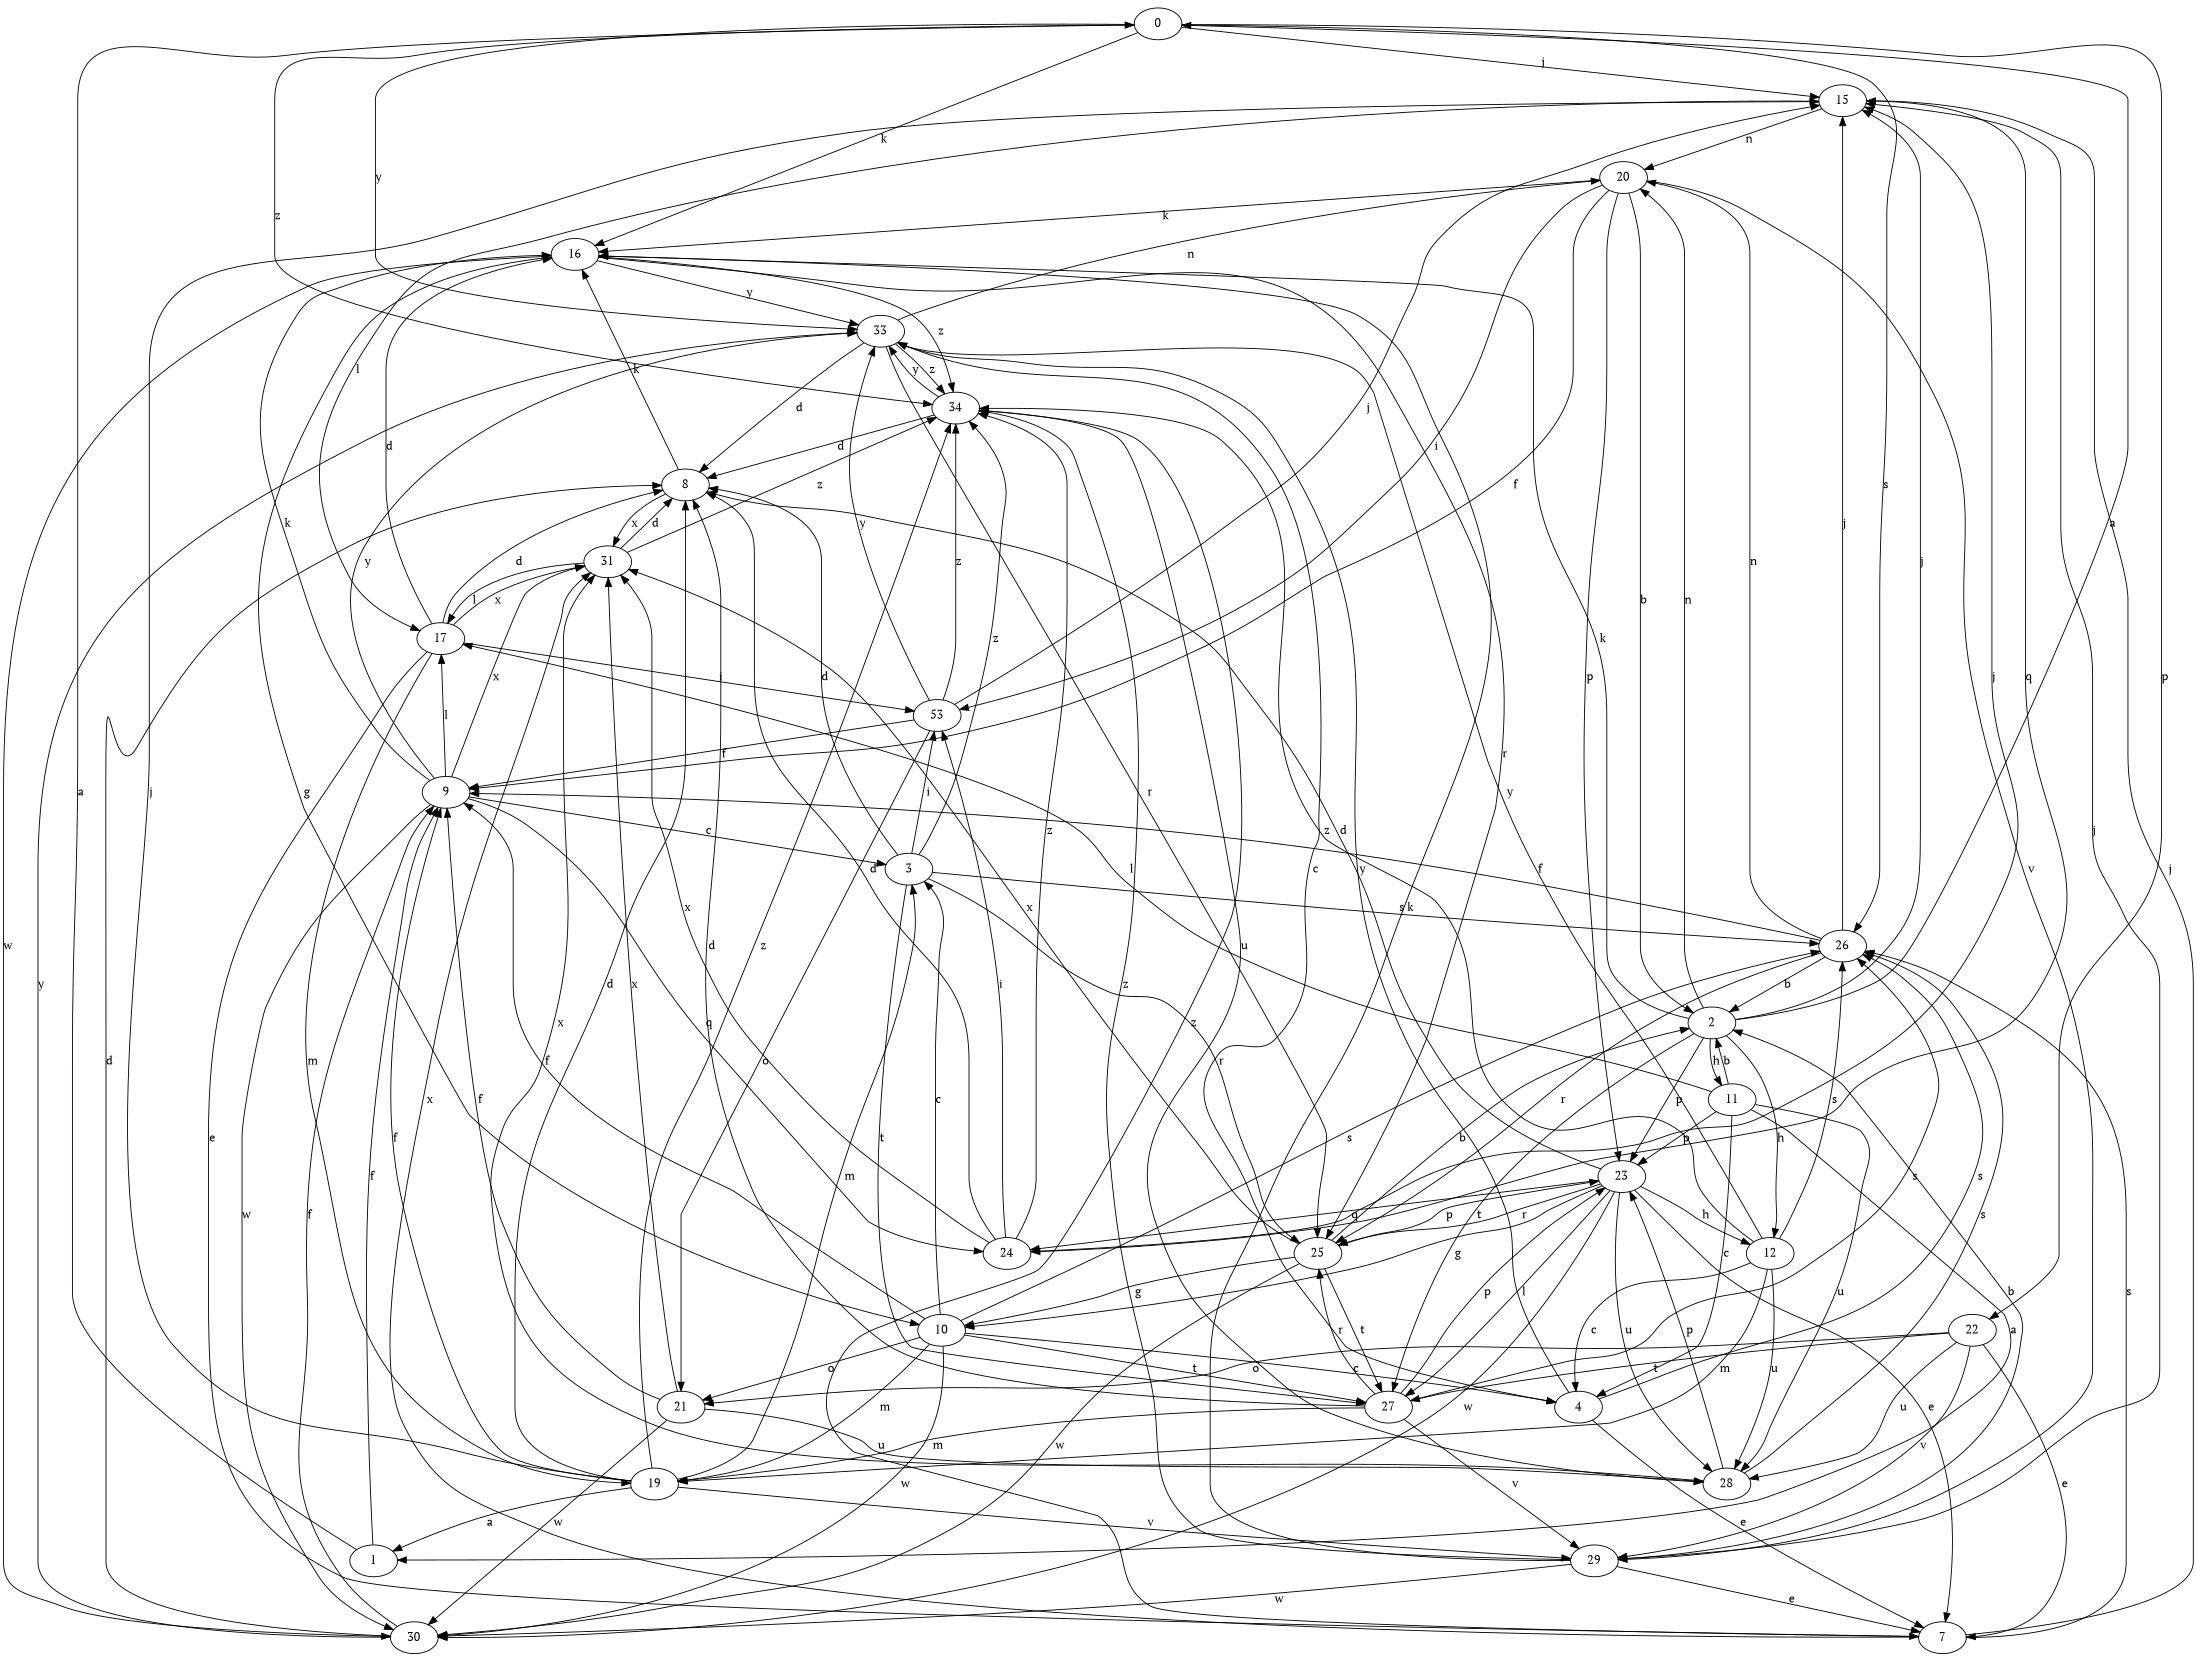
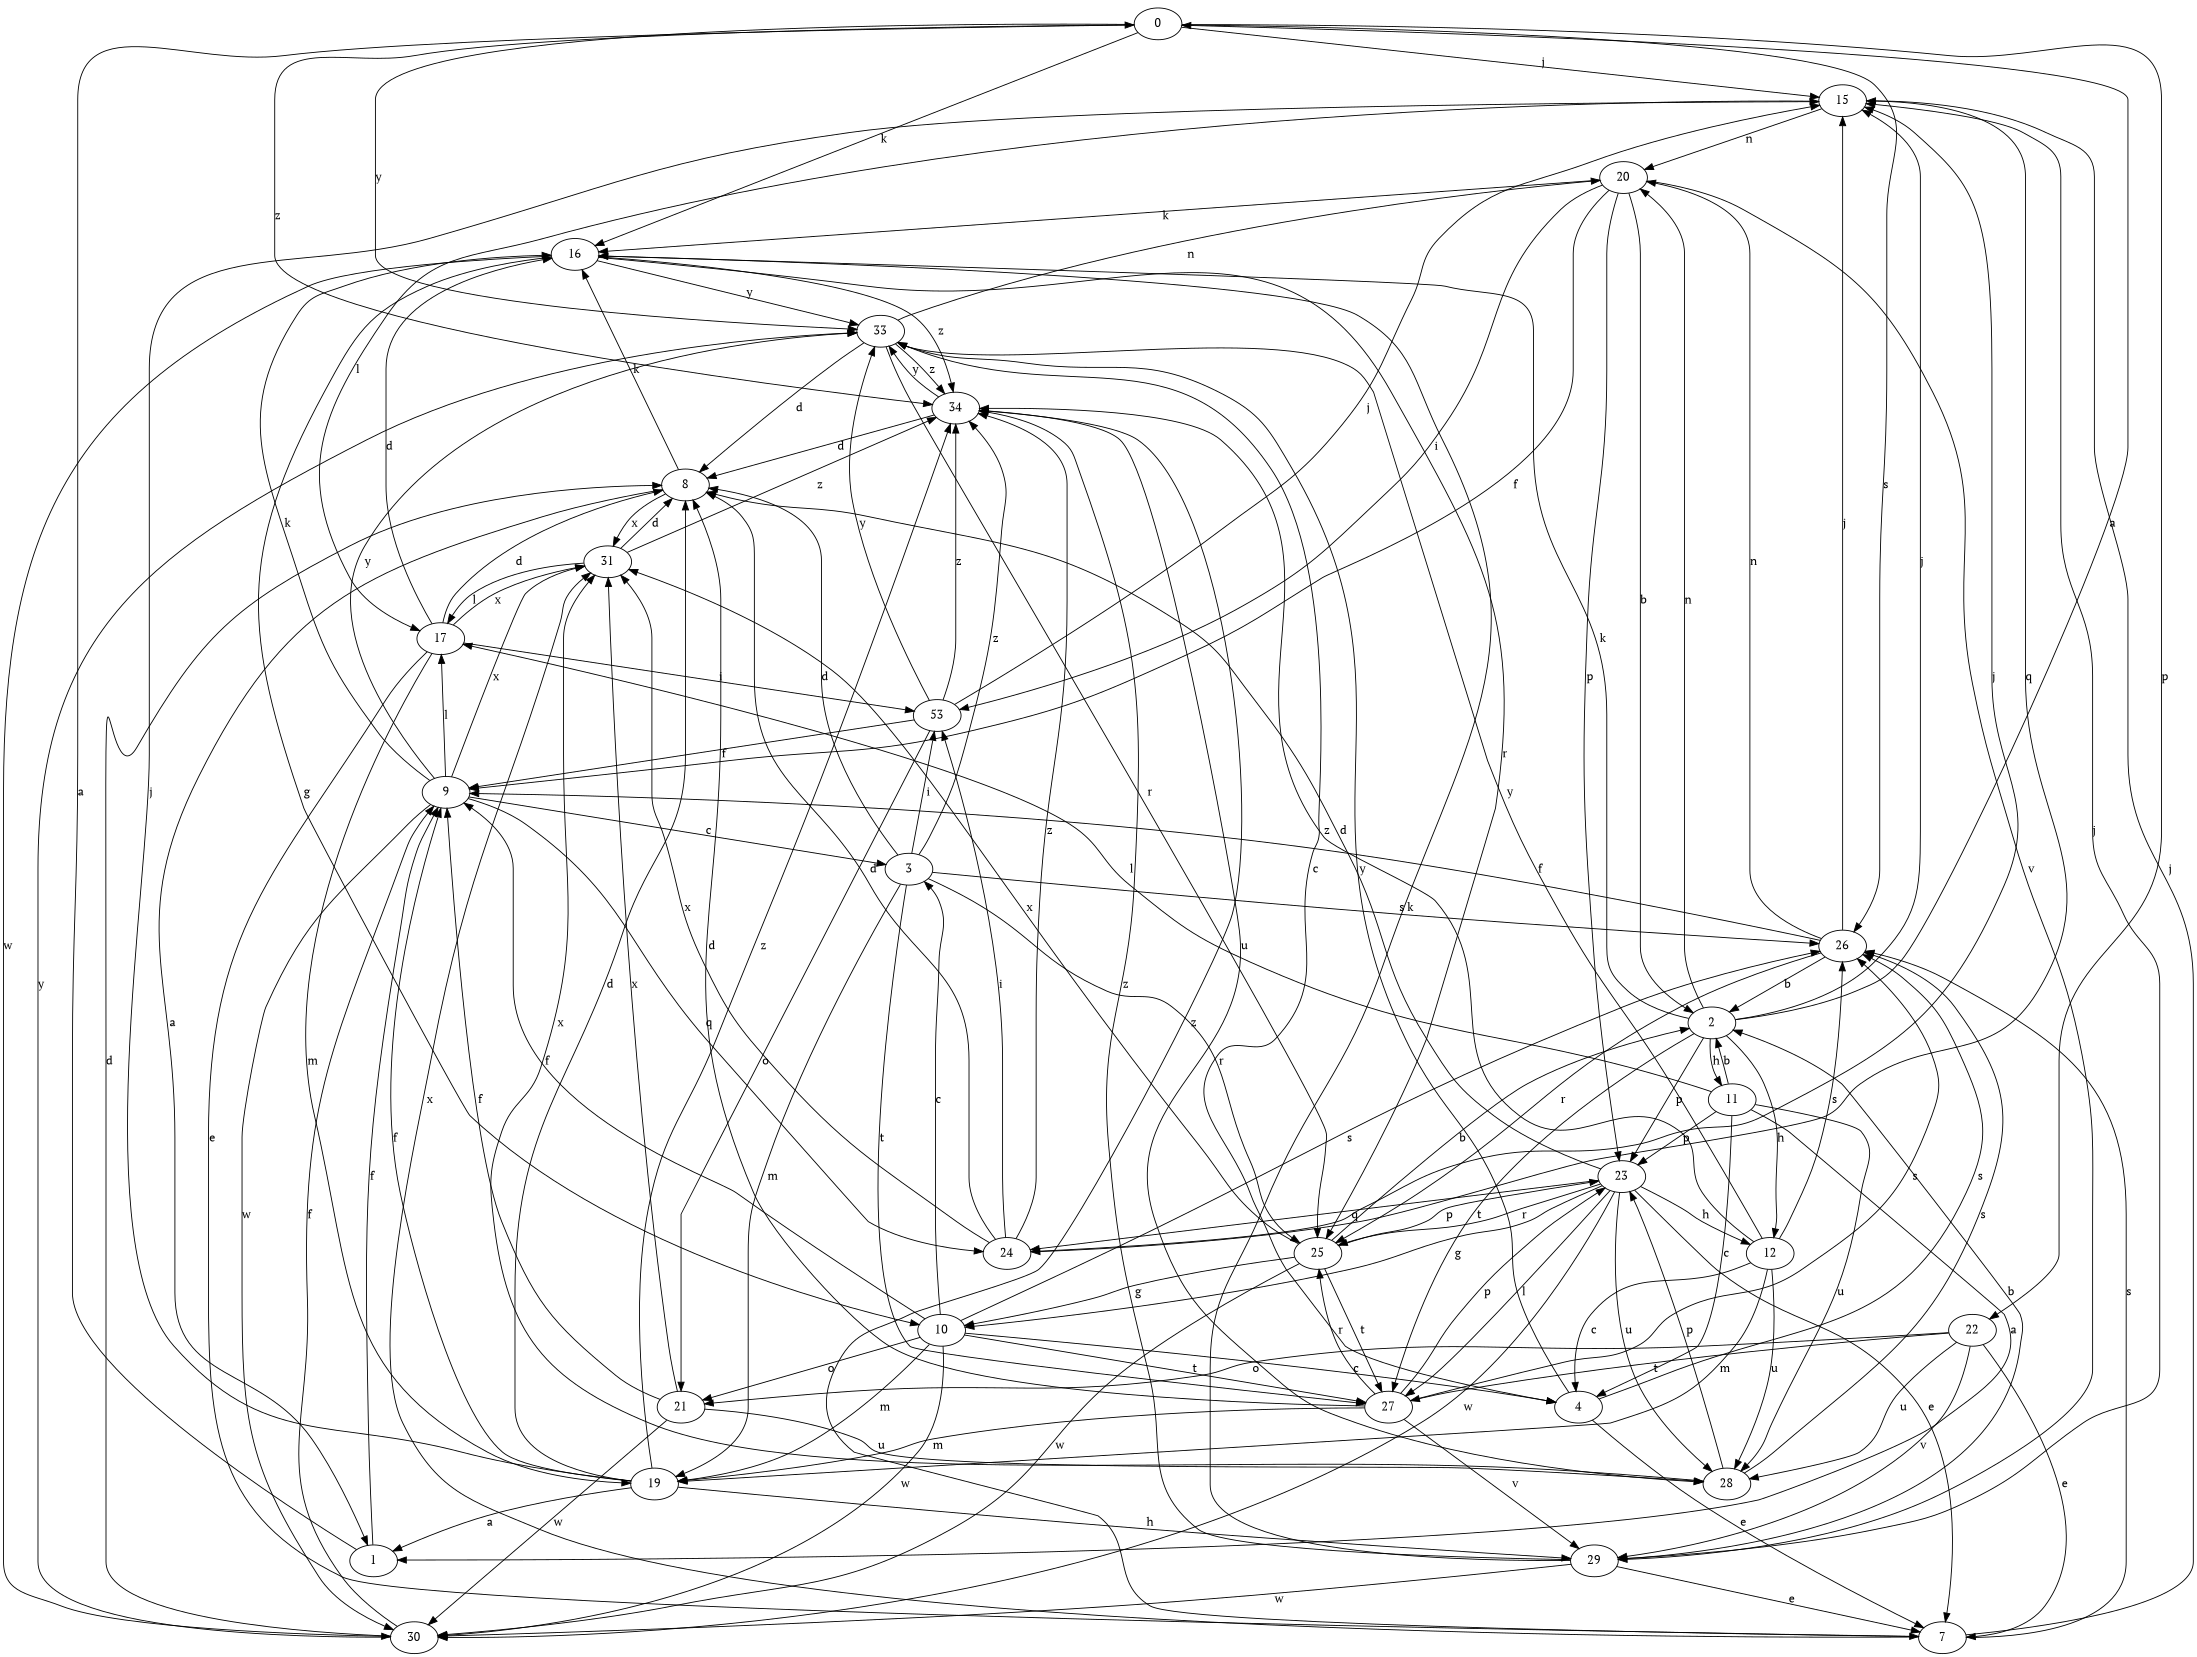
edge "8" -> "1": added, label "a"
edge "19" -> "3": reversed
edge "19" -> "29": label "v" -> "h"
